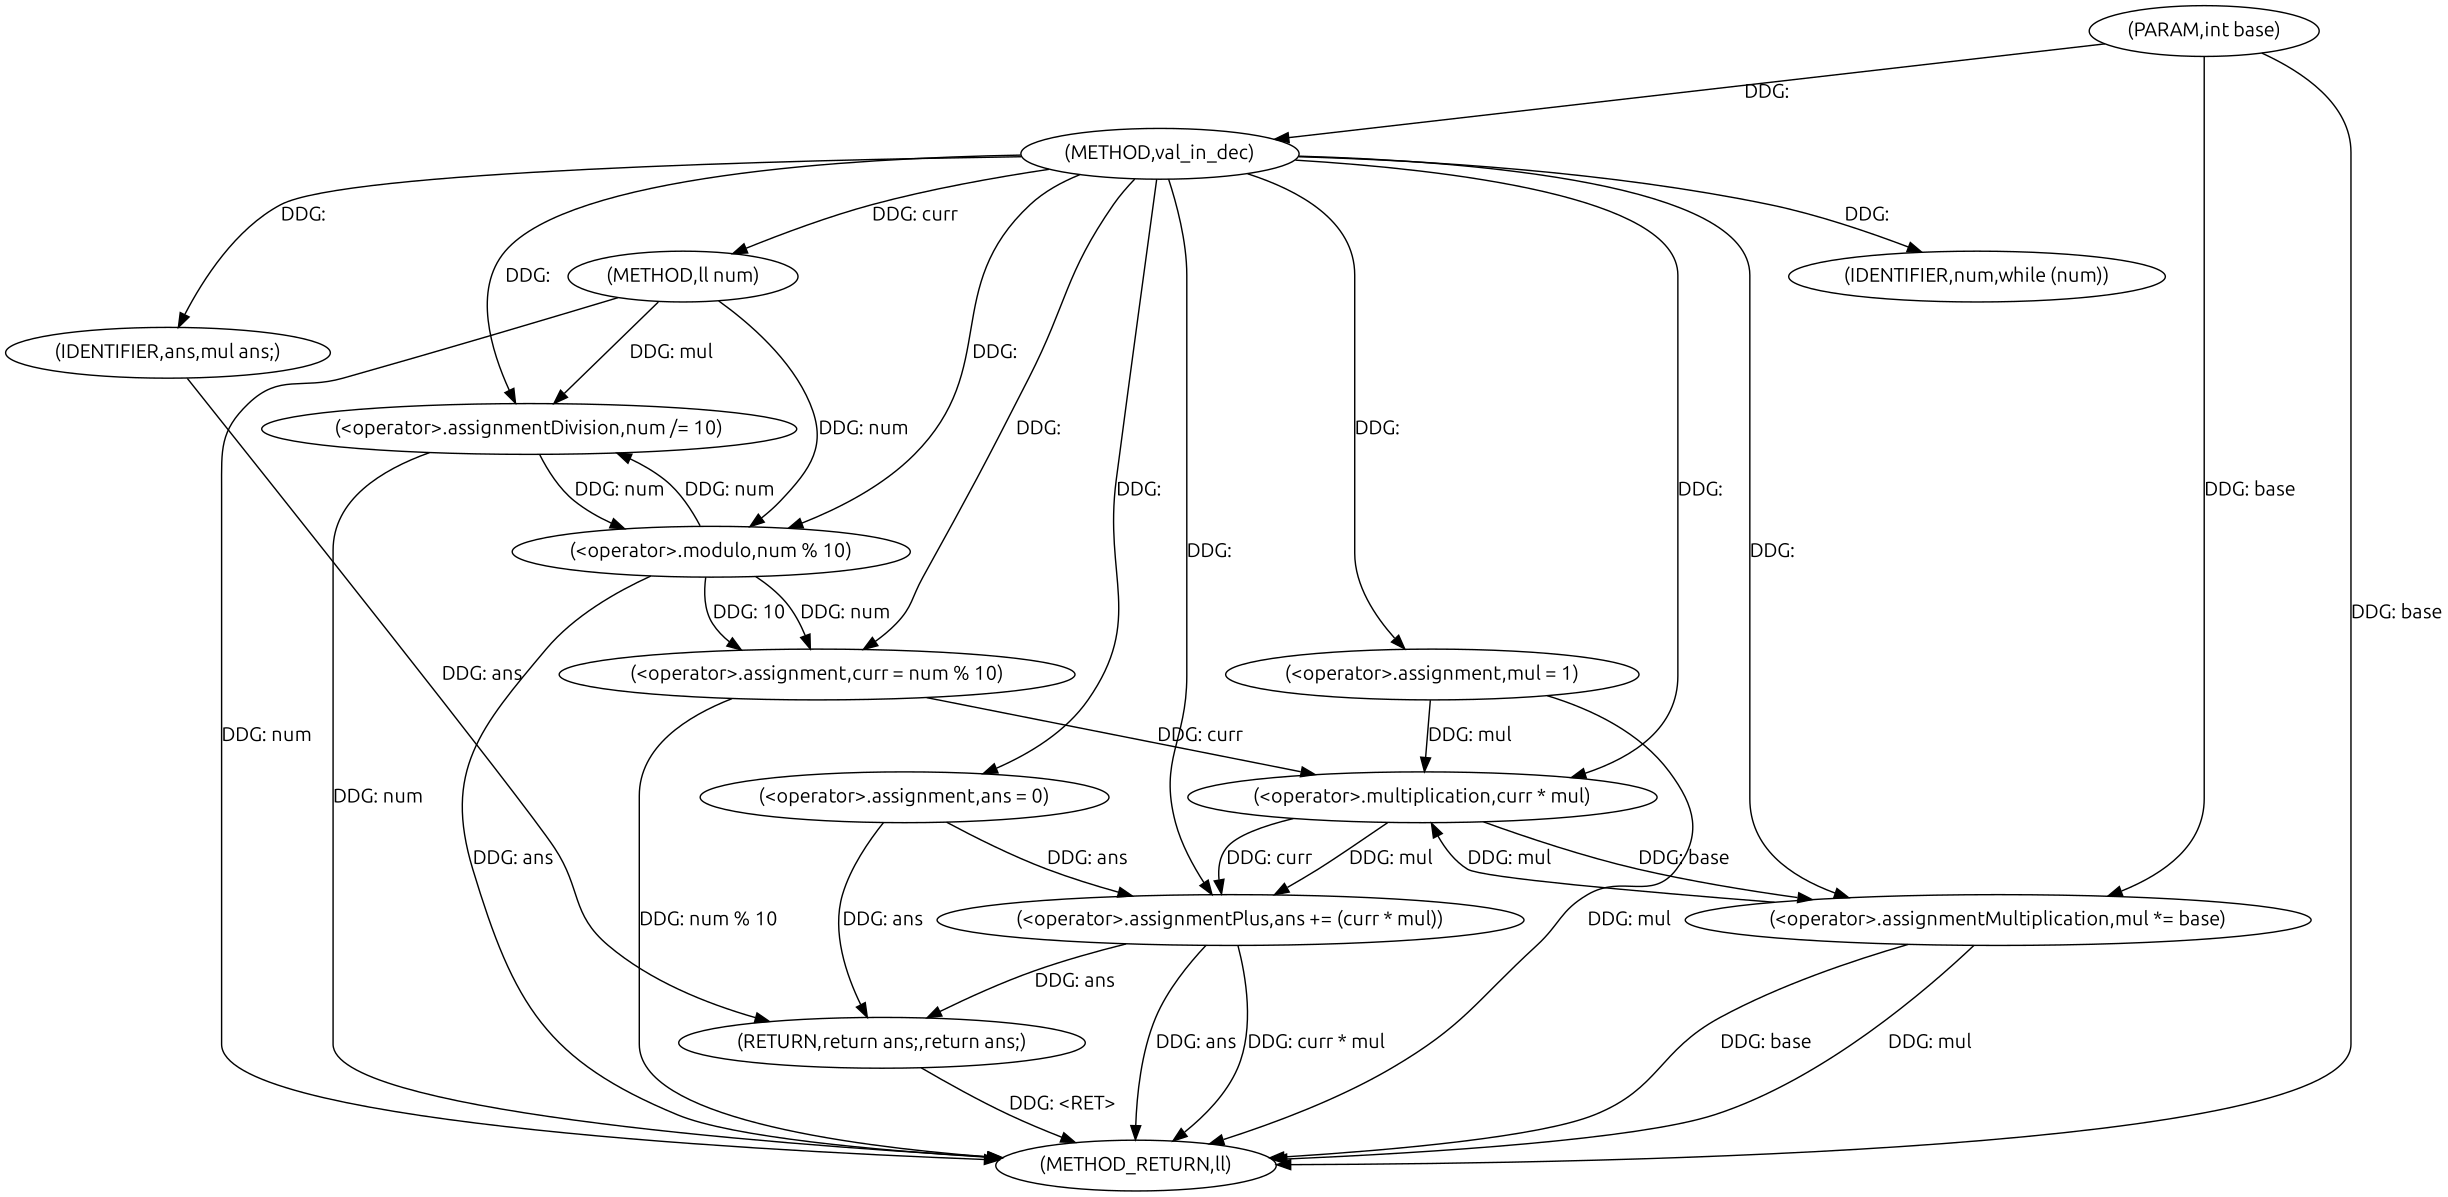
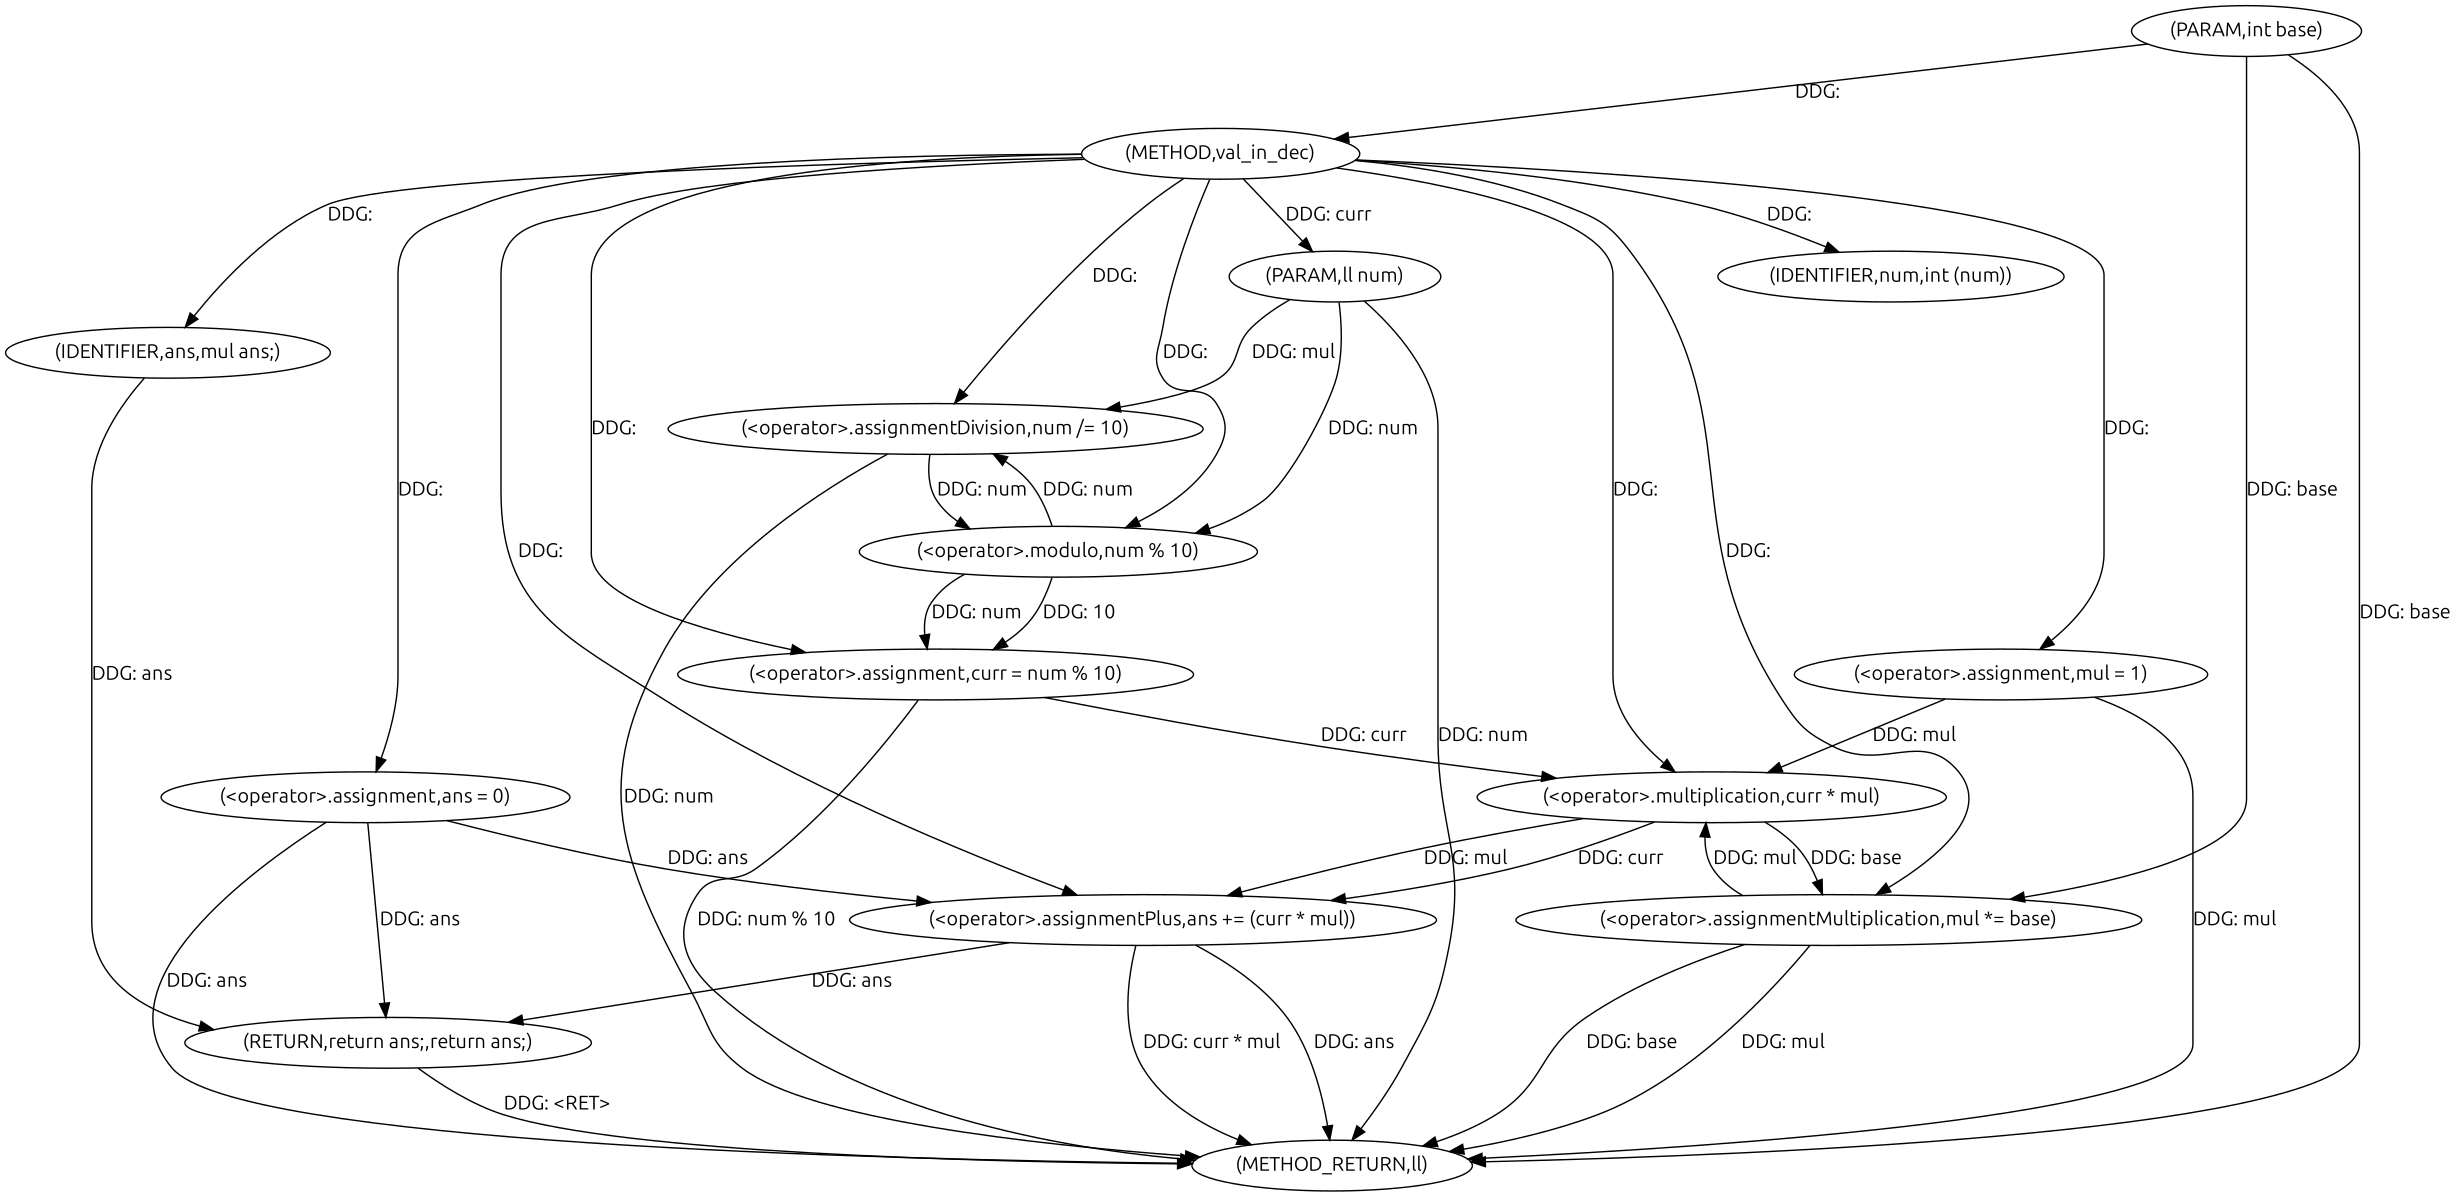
node "(METHOD,ll num)": label "(METHOD,ll num)" -> "(PARAM,ll num)"
node "(IDENTIFIER,num,while (num))": label "(IDENTIFIER,num,while (num))" -> "(IDENTIFIER,num,int (num))"
edge "(<operator>.modulo,num % 10)" -> "(METHOD_RETURN,ll)": now "(<operator>.assignment,ans = 0)" -> "(METHOD_RETURN,ll)"
